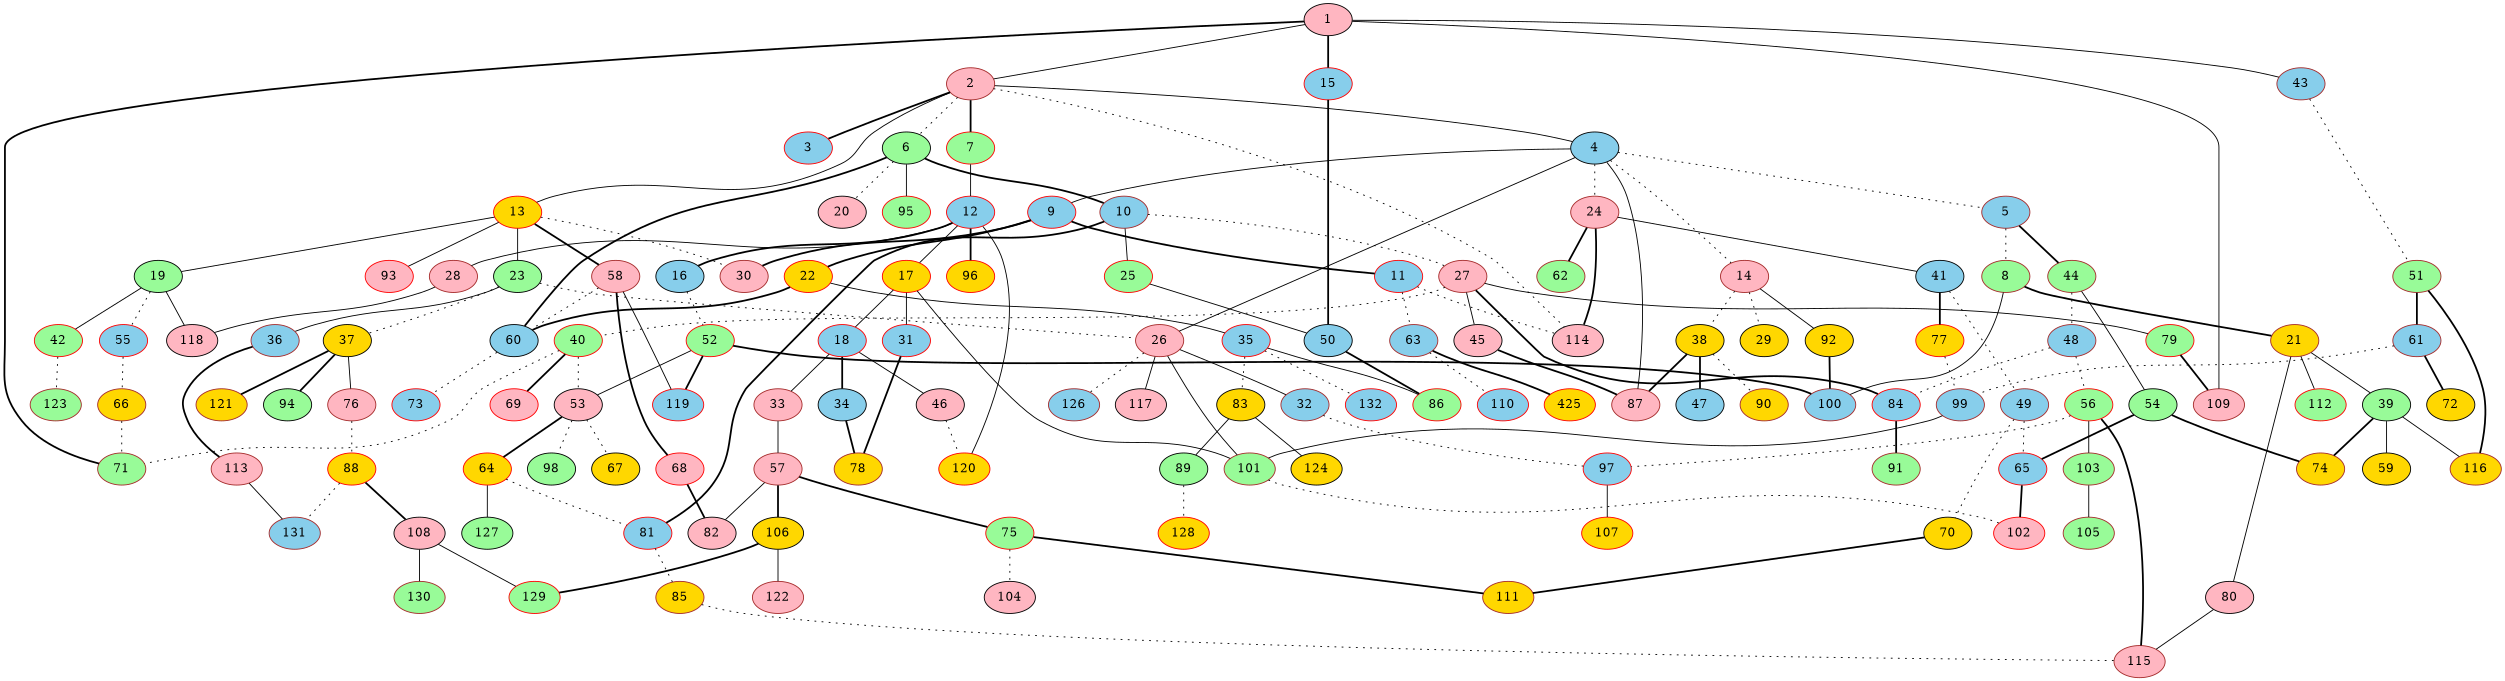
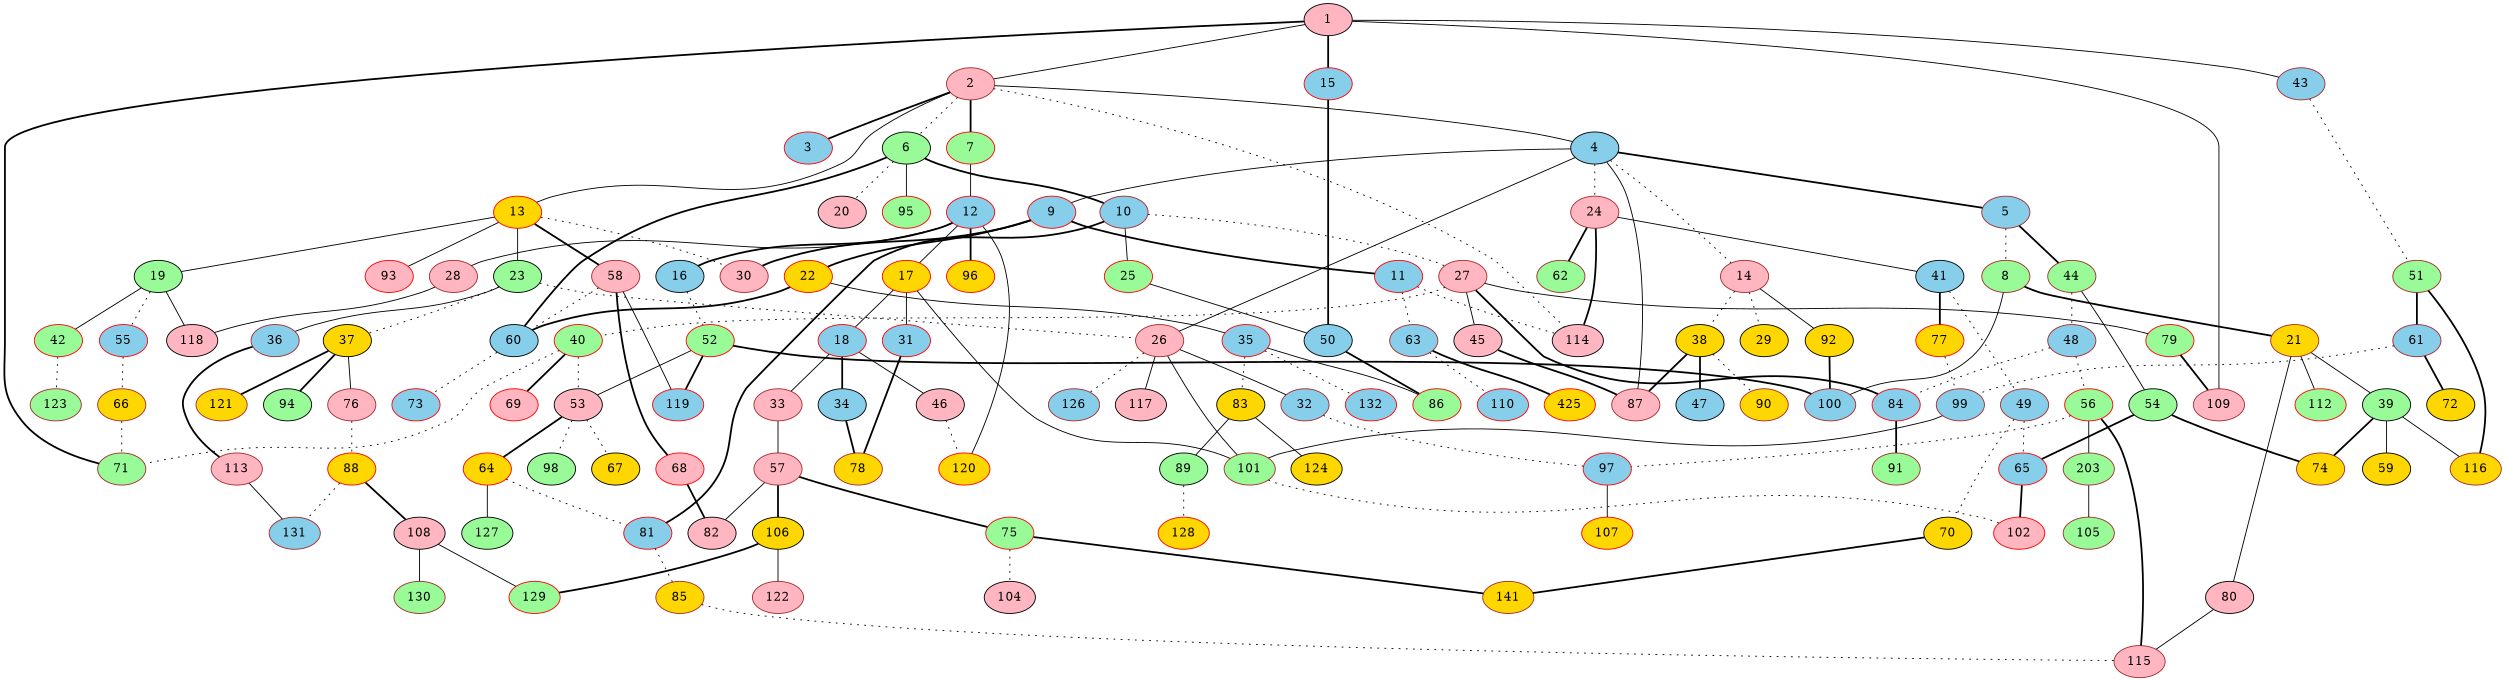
edge "4" -- "5": style dotted -> bold
node "103": label "103" -> "203"
node "111": label "111" -> "141"
